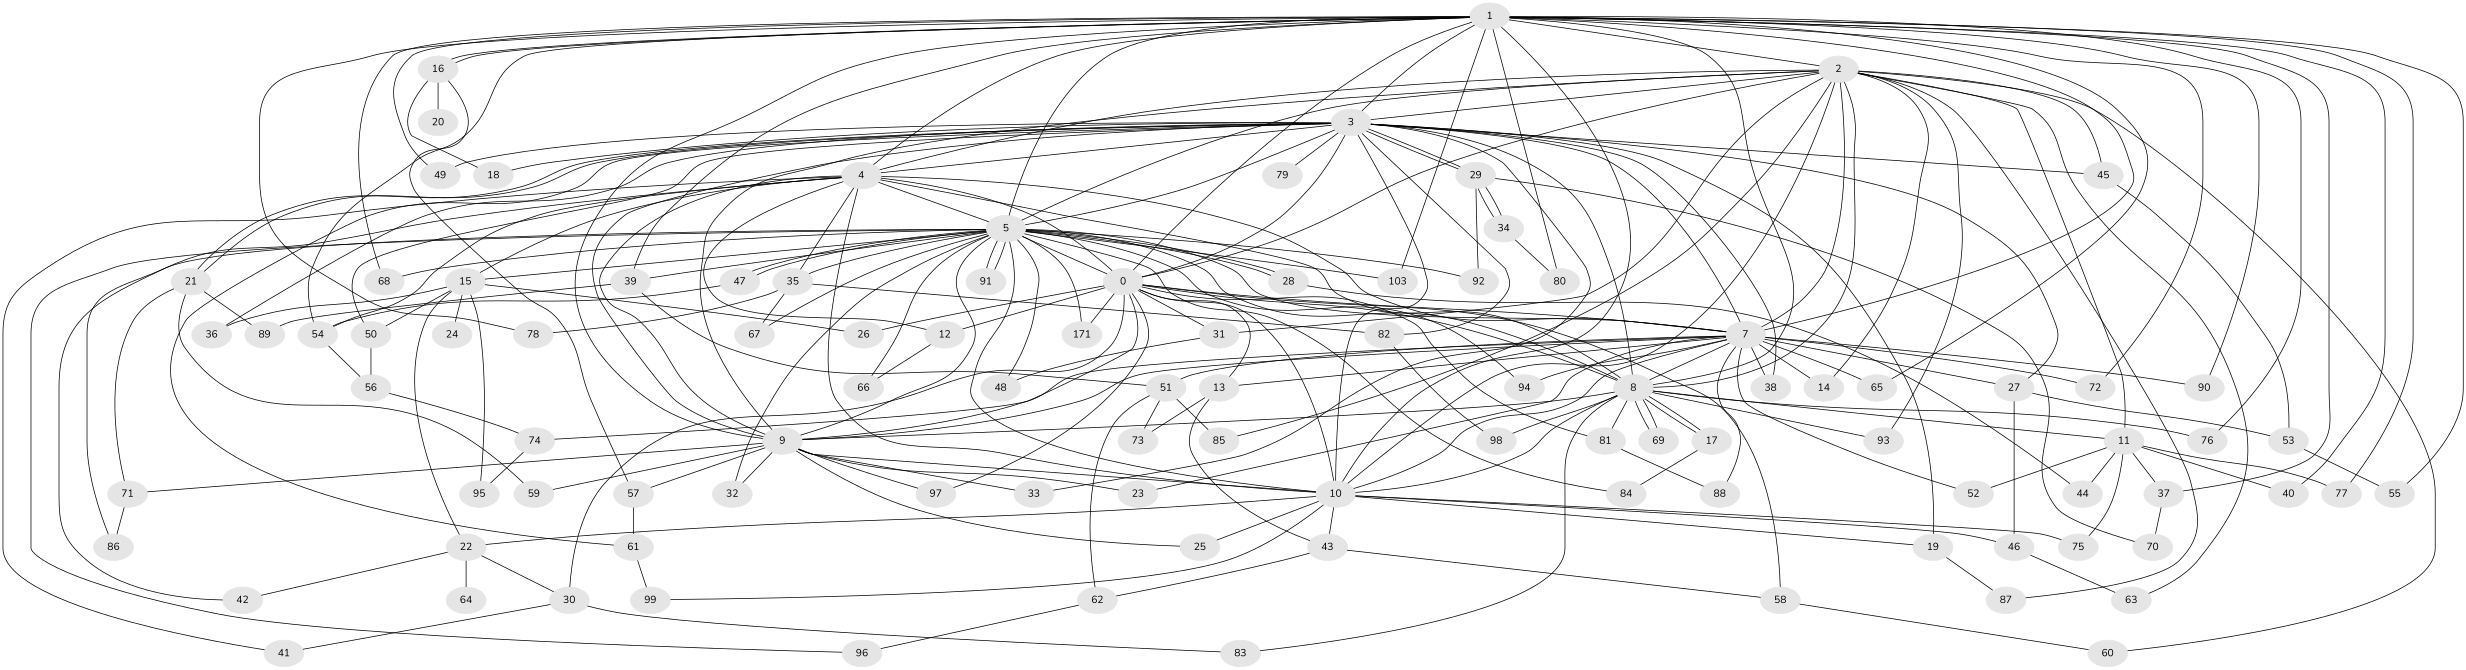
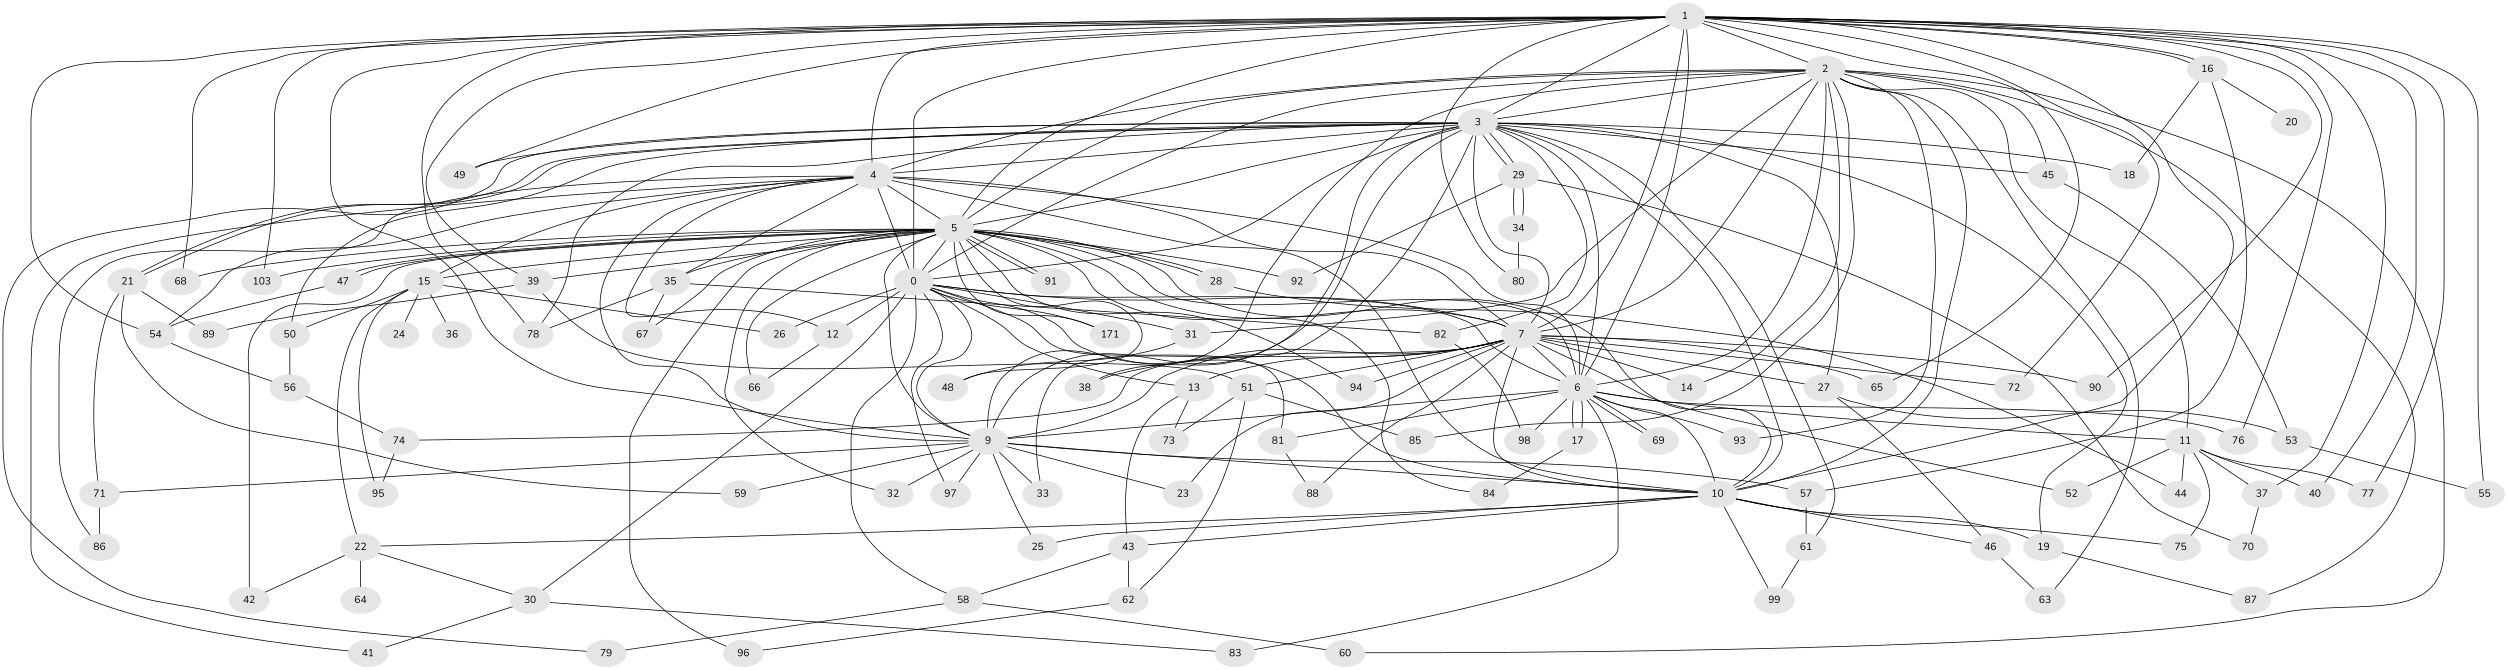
edge "3" -- "36": now "3" -- "78"
node "8": label "8" -> "6"
edge "58" -- "79": added
